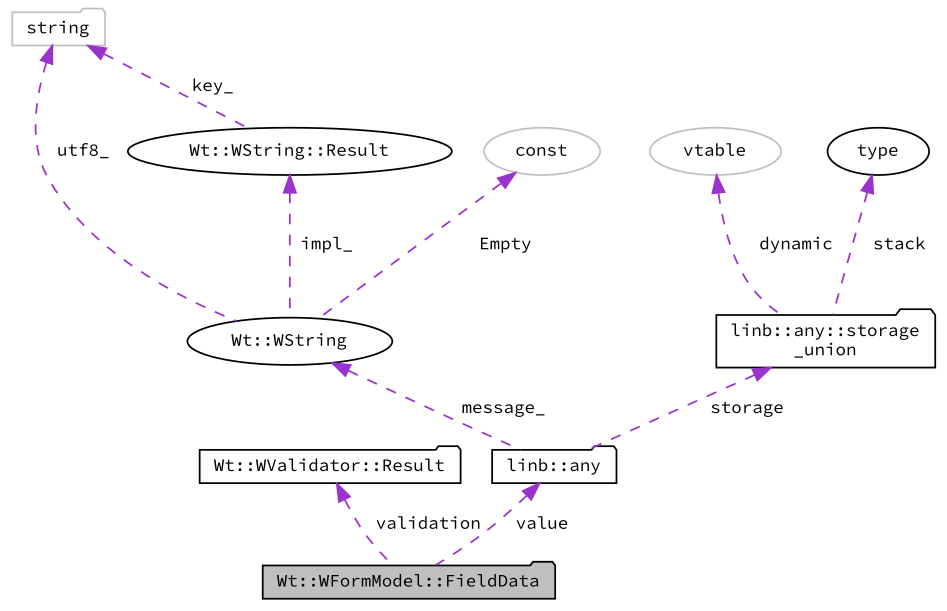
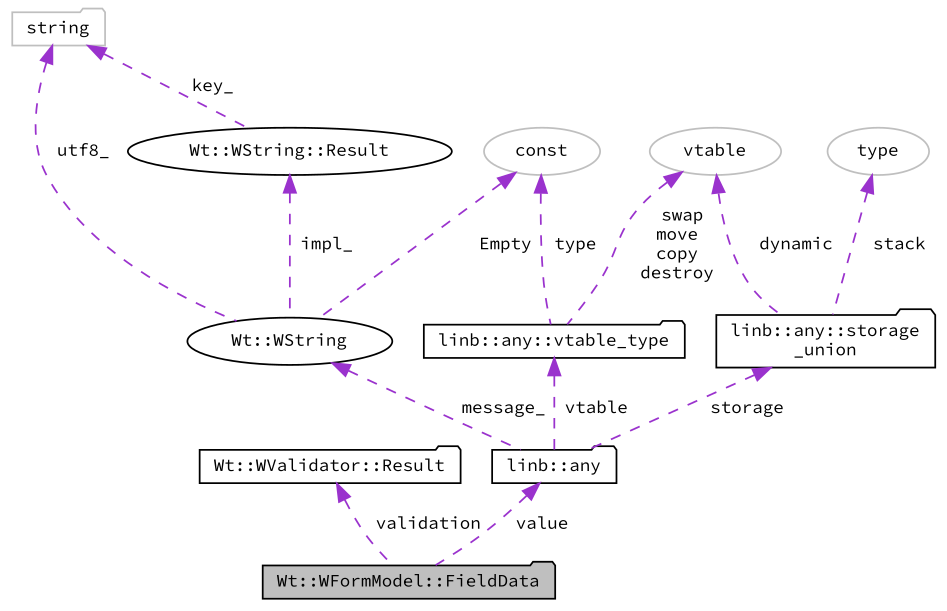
node "type": color black -> grey75
node "linb::any::vtable_type": added
